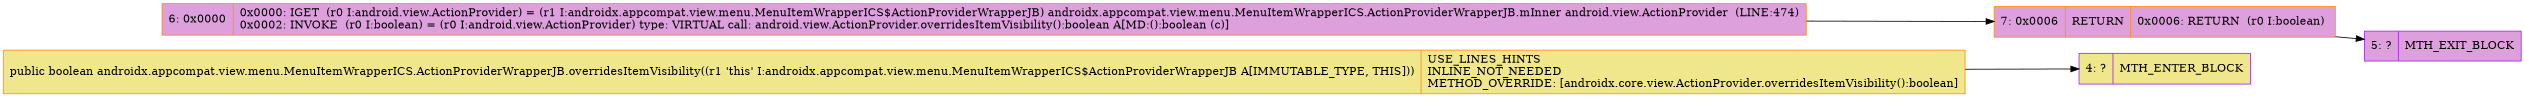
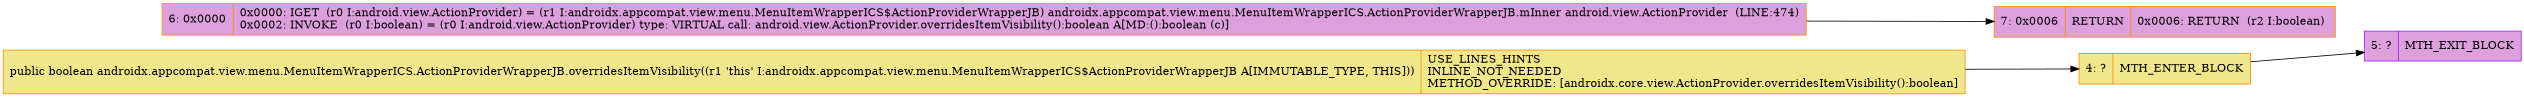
node "7: 0x0006": text "0x0006: RETURN  (r0 I:boolean)" -> "0x0006: RETURN  (r2 I:boolean)"
edge "7: 0x0006" -> "5: ?": now "4: ?" -> "5: ?"
node "4: ?": color purple -> darkorange
